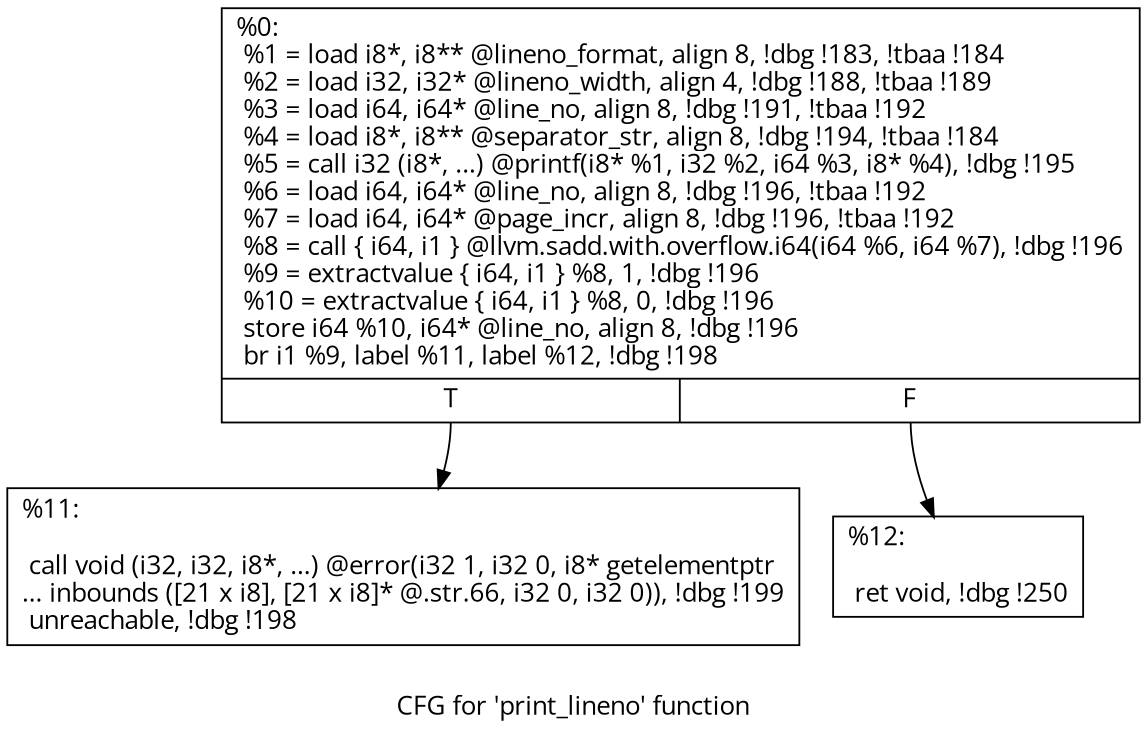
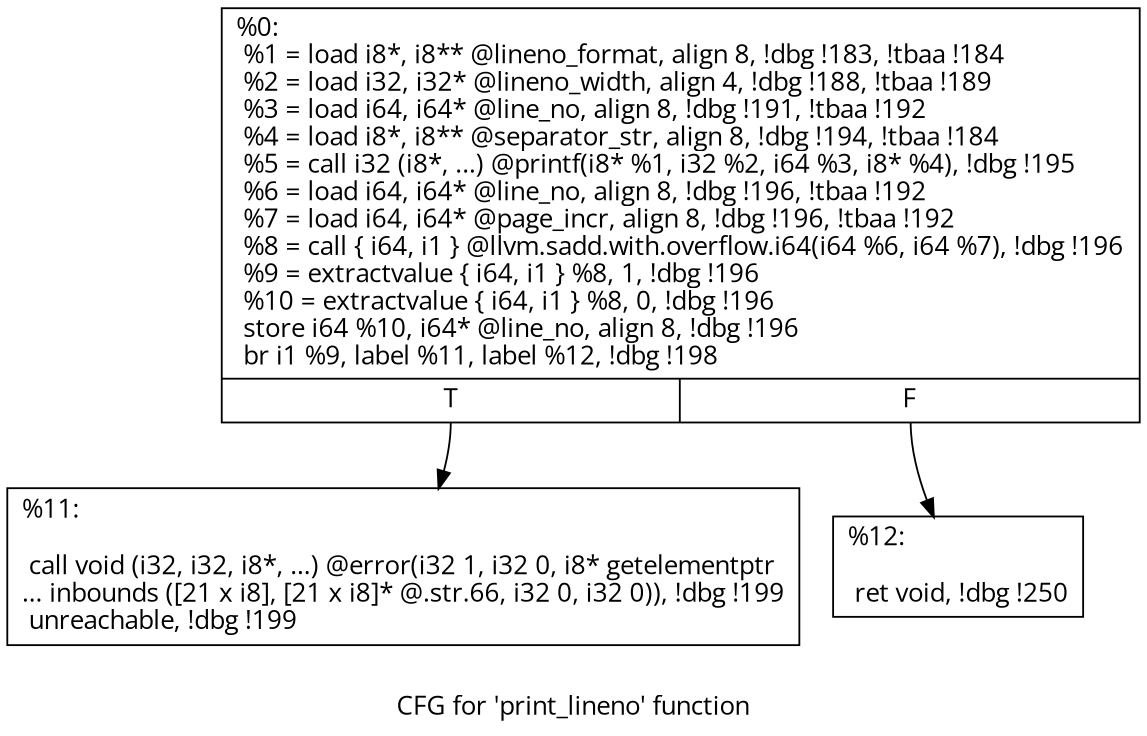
node "%11:": text "unreachable, !dbg !198" -> "unreachable, !dbg !199"
